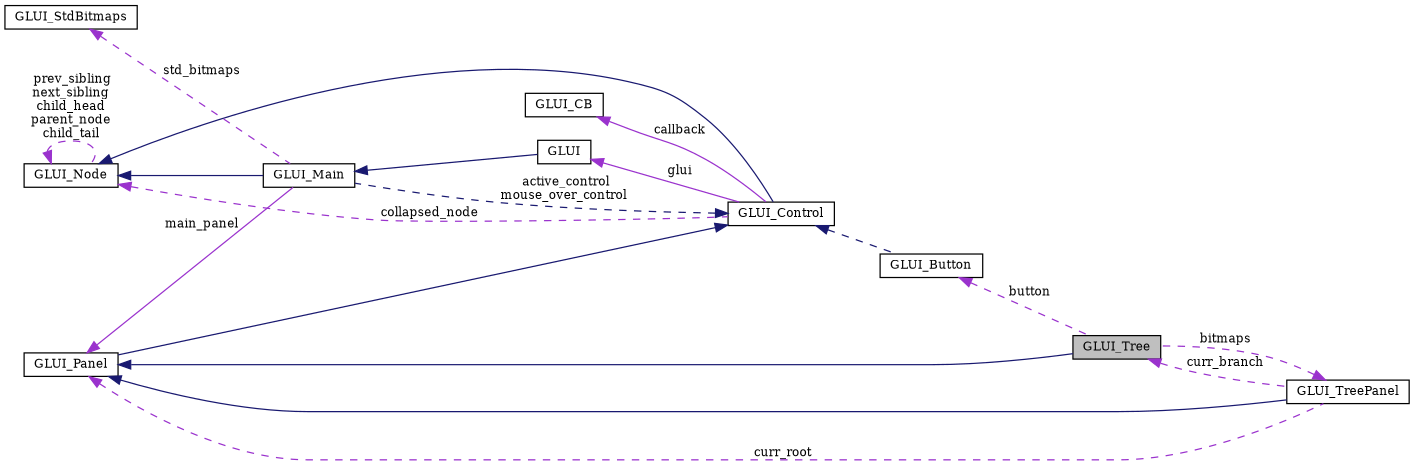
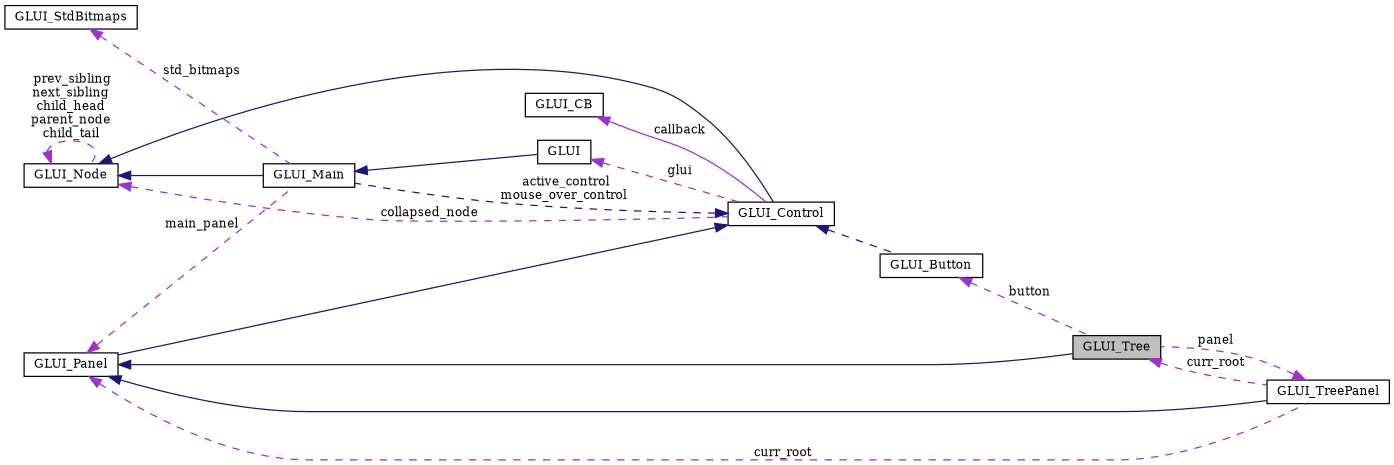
edge "GLUI_Control" -> "GLUI": style solid -> dashed
edge "GLUI_Main" -> "GLUI_Panel": style solid -> dashed
edge "GLUI_Tree" -> "GLUI_TreePanel": label " bitmaps" -> " panel"
edge "GLUI_TreePanel" -> "GLUI_Tree": label " curr_branch" -> " curr_root"
